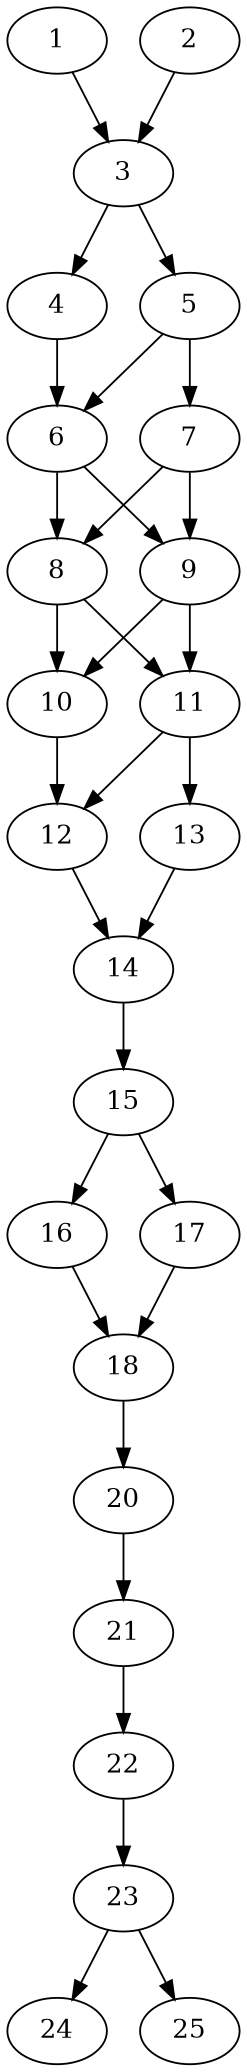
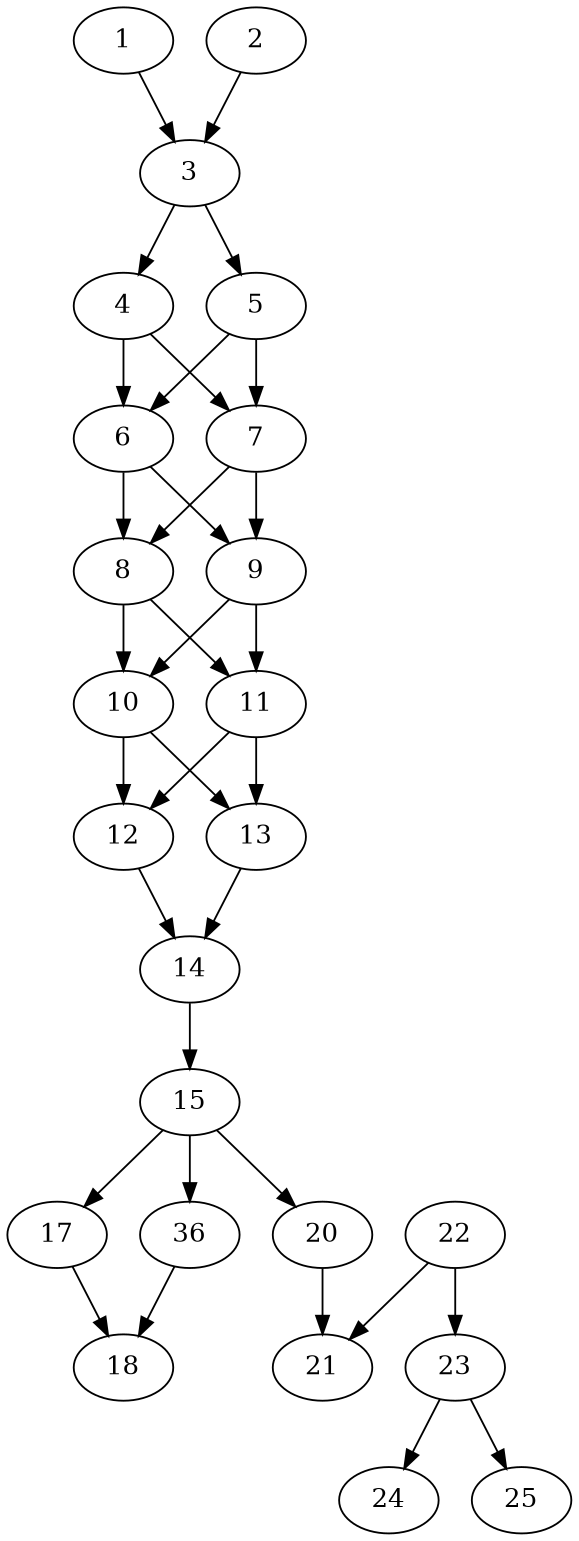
edge "4" -> "7": added
edge "10" -> "13": added
node "16": label "16" -> "36"
edge "18" -> "20": now "15" -> "20"
edge "21" -> "22": reversed
